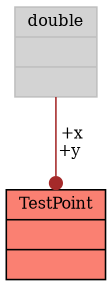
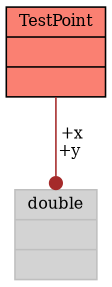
edge "double" -> "TestPoint": reversed
